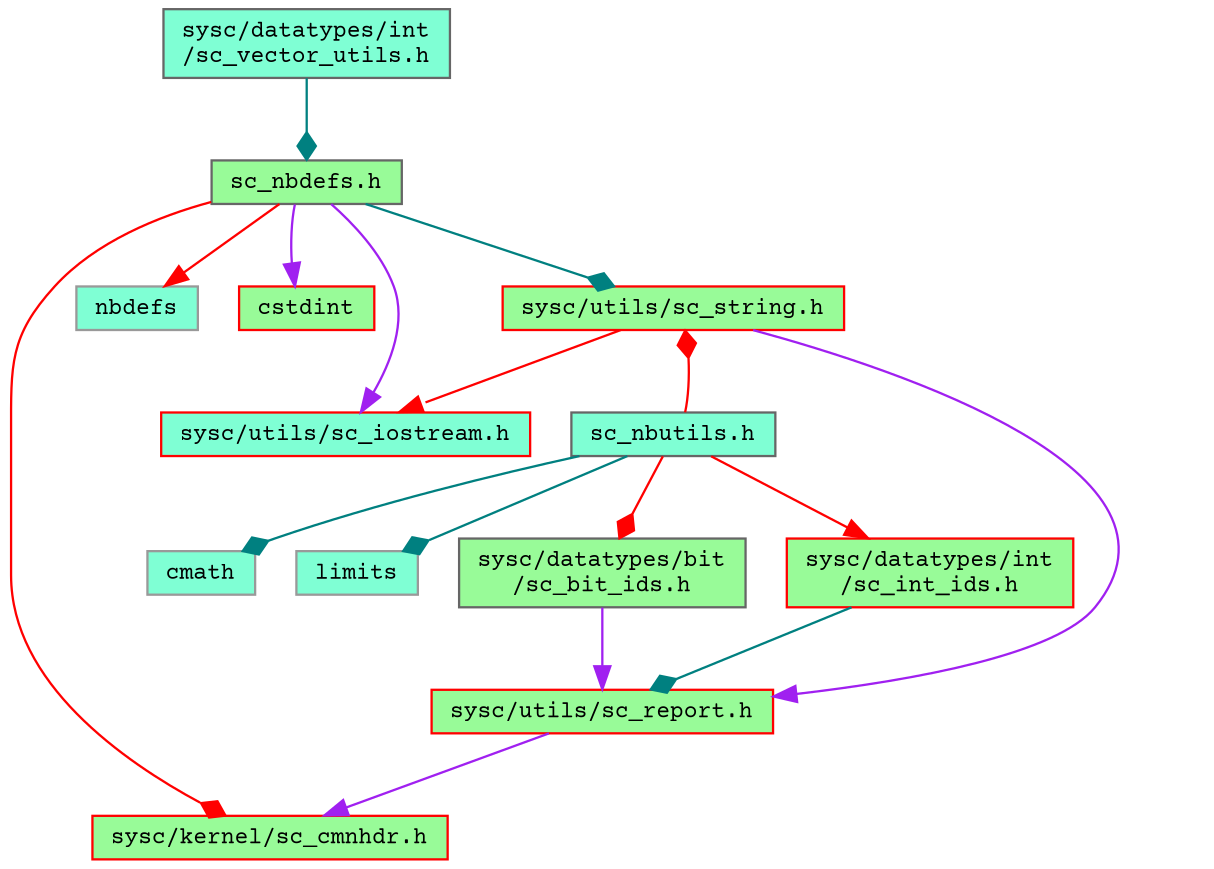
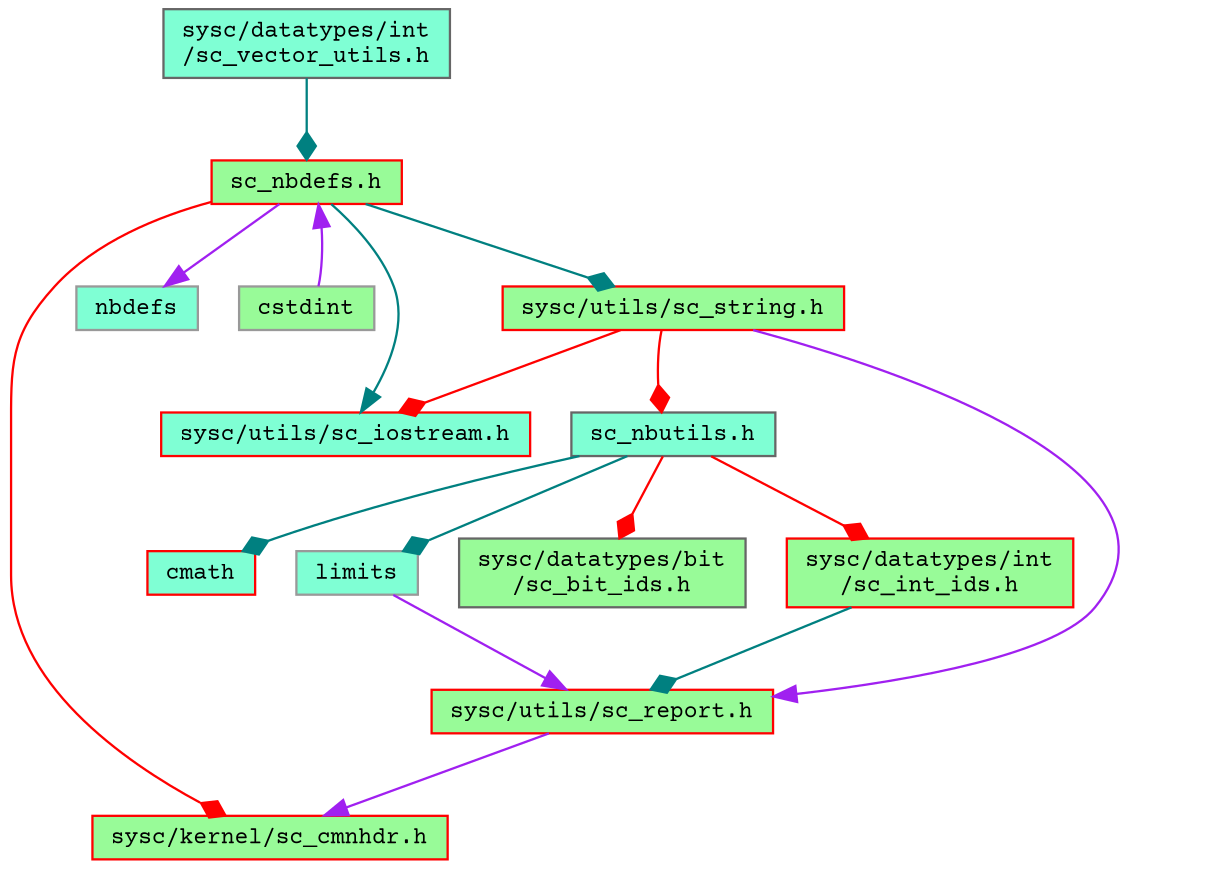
node "sc_nbdefs.h": color grey40 -> red
edge "sc_nbdefs.h" -> "cstdint": reversed
edge "sc_nbdefs.h" -> "nbdefs": color red -> purple
edge "sc_nbdefs.h" -> "sysc/utils/sc_iostream.h": color purple -> teal
node "cstdint": color red -> grey60
edge "sysc/utils/sc_string.h" -> "sysc/utils/sc_iostream.h": arrowhead normal -> diamond
edge "sc_nbutils.h" -> "sysc/utils/sc_string.h": reversed
edge "sc_nbutils.h" -> "sysc/datatypes/int /sc_int_ids.h": arrowhead normal -> diamond
node "cmath": color grey60 -> red
edge "sysc/datatypes/bit /sc_bit_ids.h" -> "sysc/utils/sc_report.h": now "limits" -> "sysc/utils/sc_report.h"
